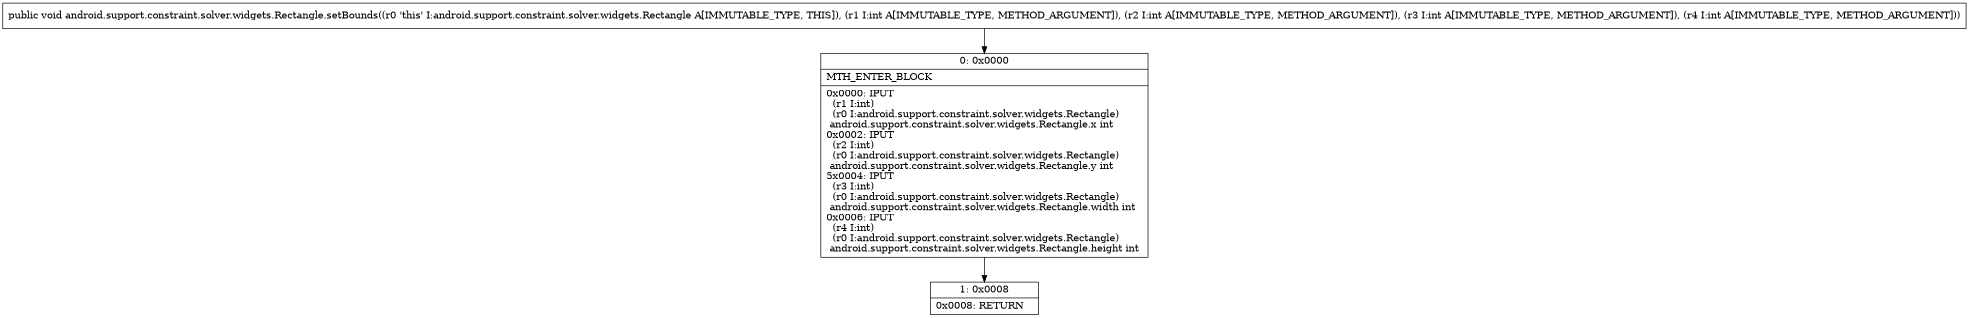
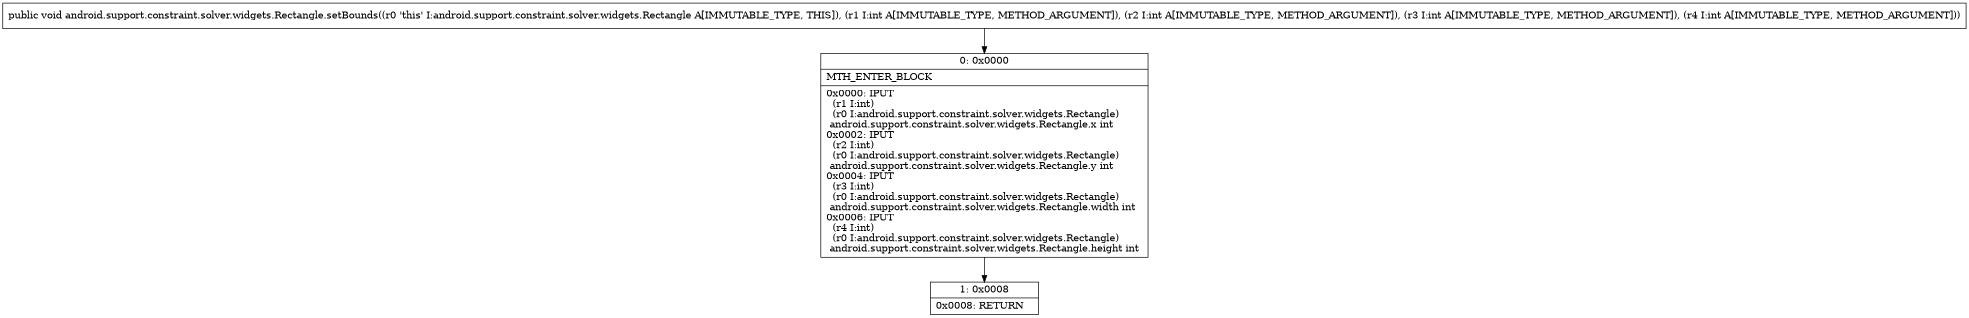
node "0: 0x0000": text "5x0004: IPUT" -> "0x0004: IPUT"
